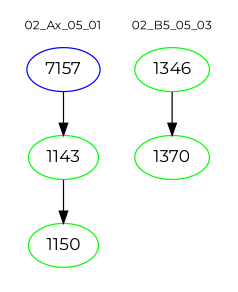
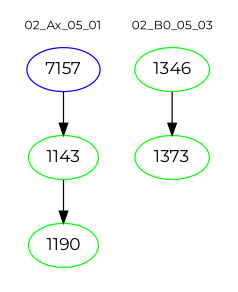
cluster "02_B5_05_03": label "02_B5_05_03" -> "02_B0_05_03"
node "1370": label "1370" -> "1373"
node "1150": label "1150" -> "1190"
